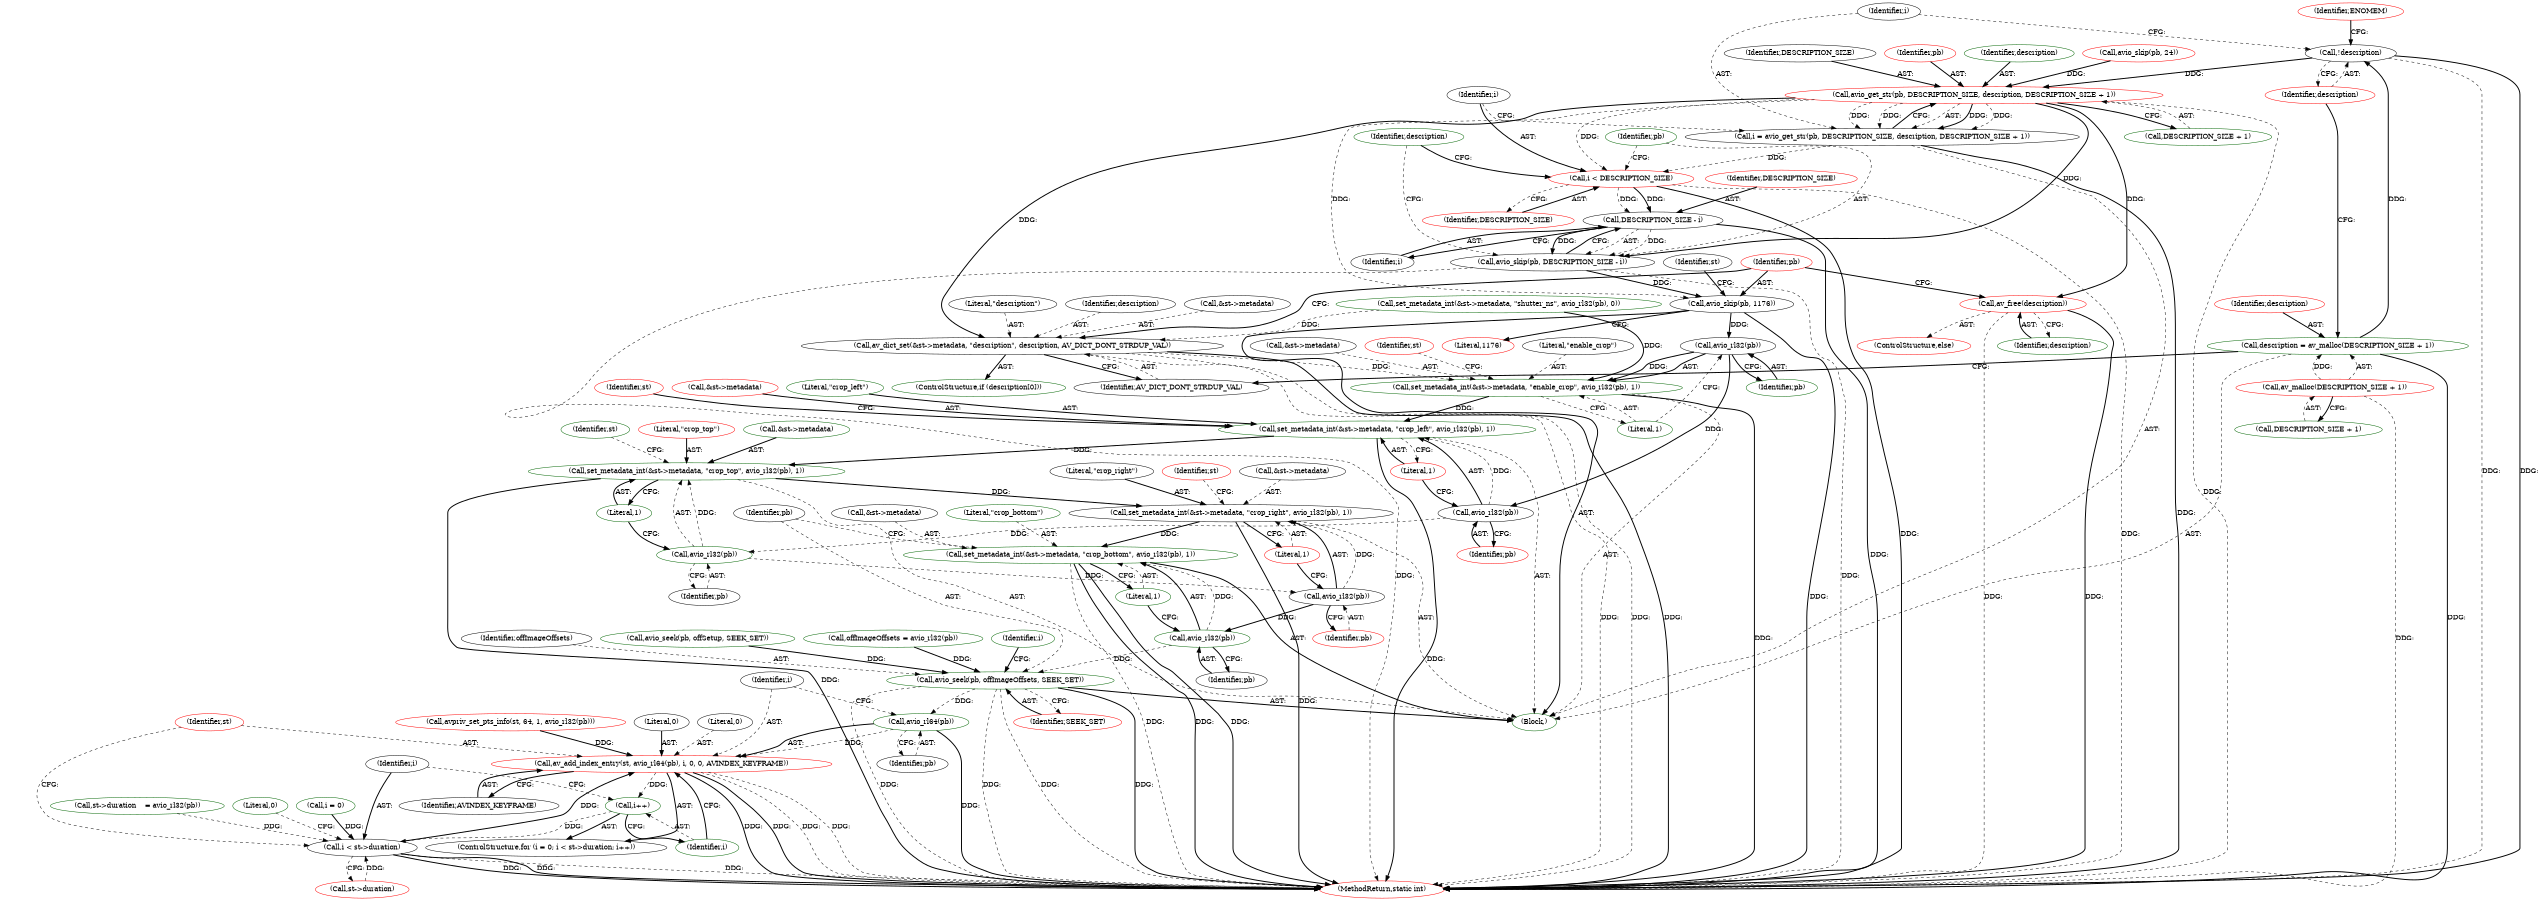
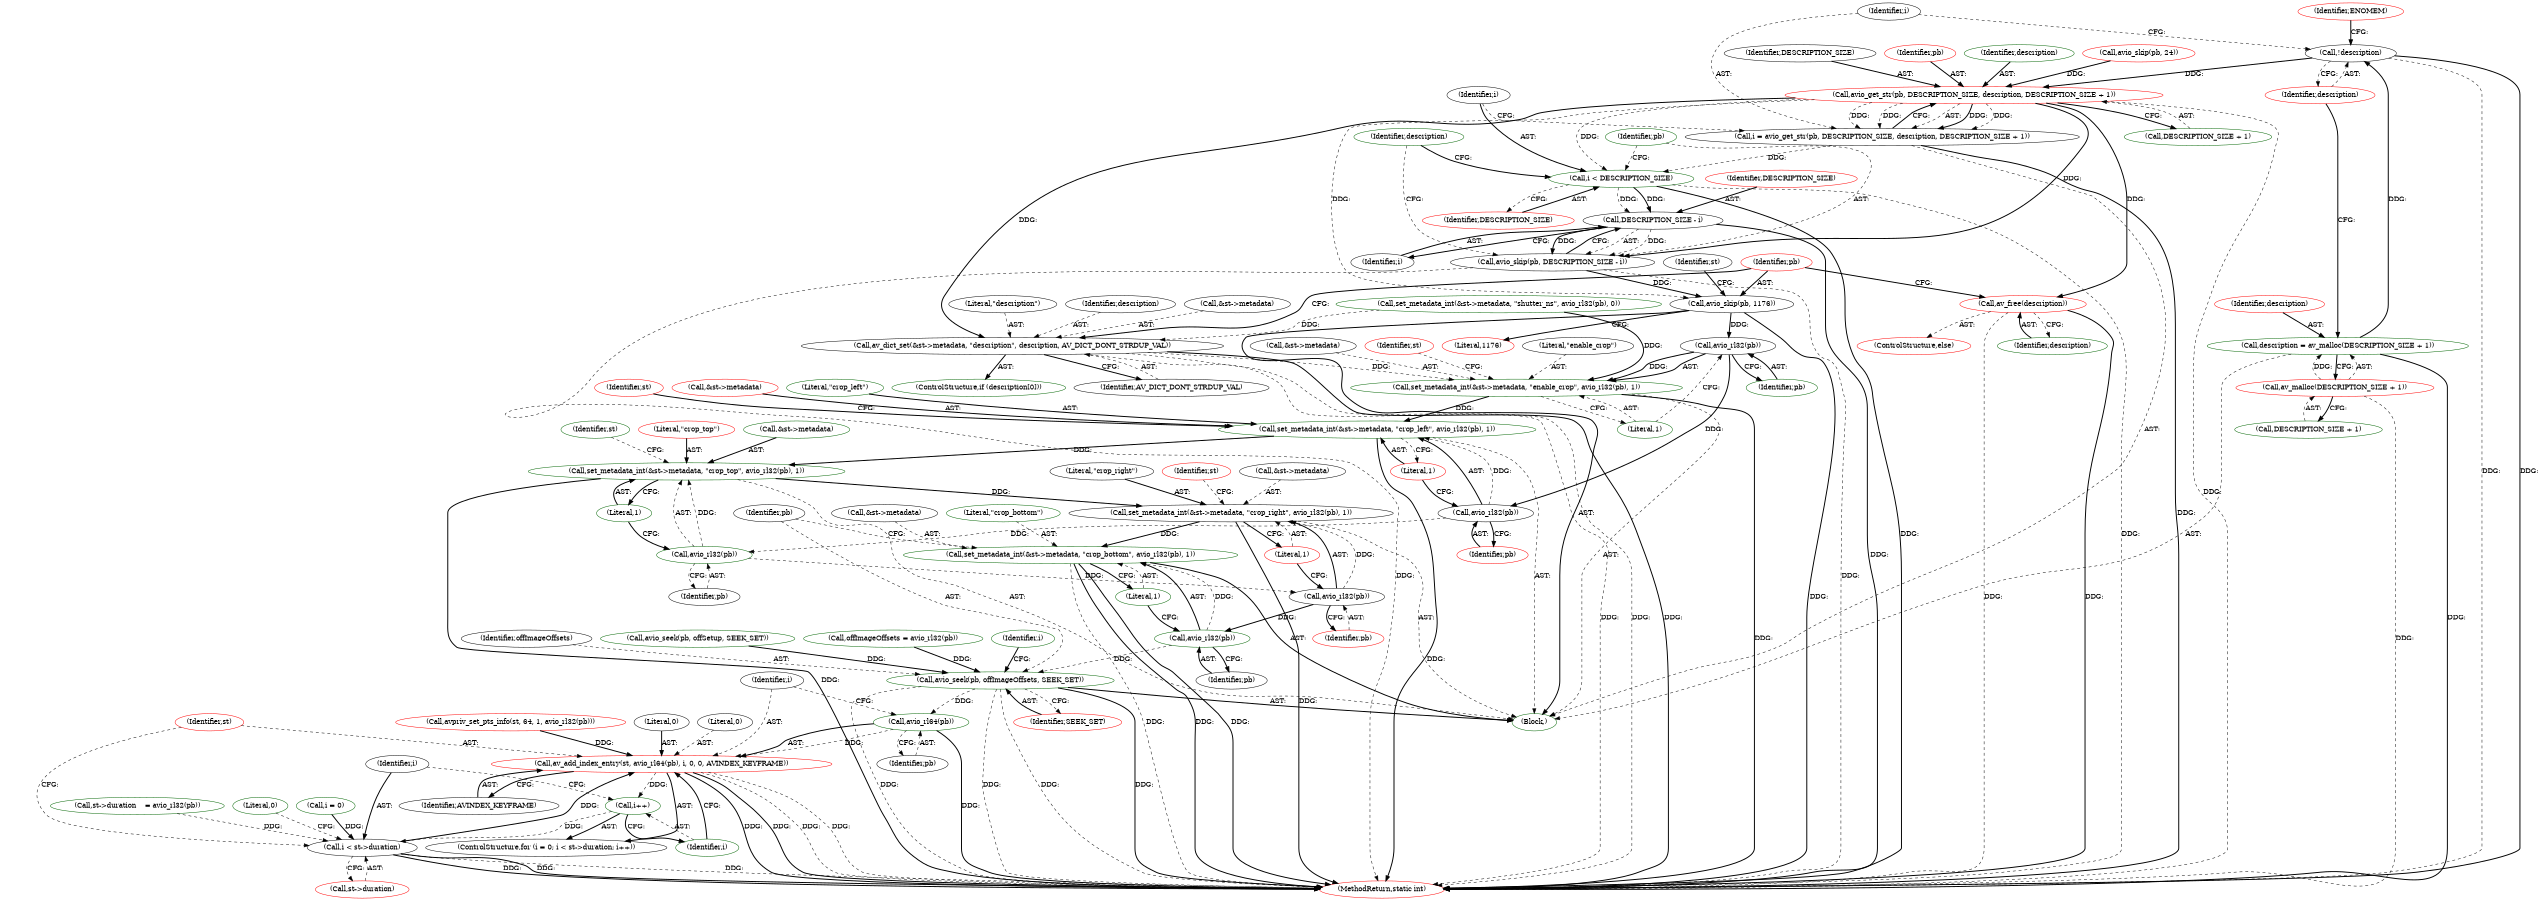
node "(Call,i < DESCRIPTION_SIZE)": color red -> darkgreen
edge "(Call,description = av_malloc(DESCRIPTION_SIZE + 1))" -> "(Identifier,AV_DICT_DONT_STRDUP_VAL)": now "(Call,description = av_malloc(DESCRIPTION_SIZE + 1))" -> "(Call,av_malloc(DESCRIPTION_SIZE + 1))"
edge "(Call,st->duration)" -> "(Call,i < st->duration)": label "DDG: " -> "AST: "
